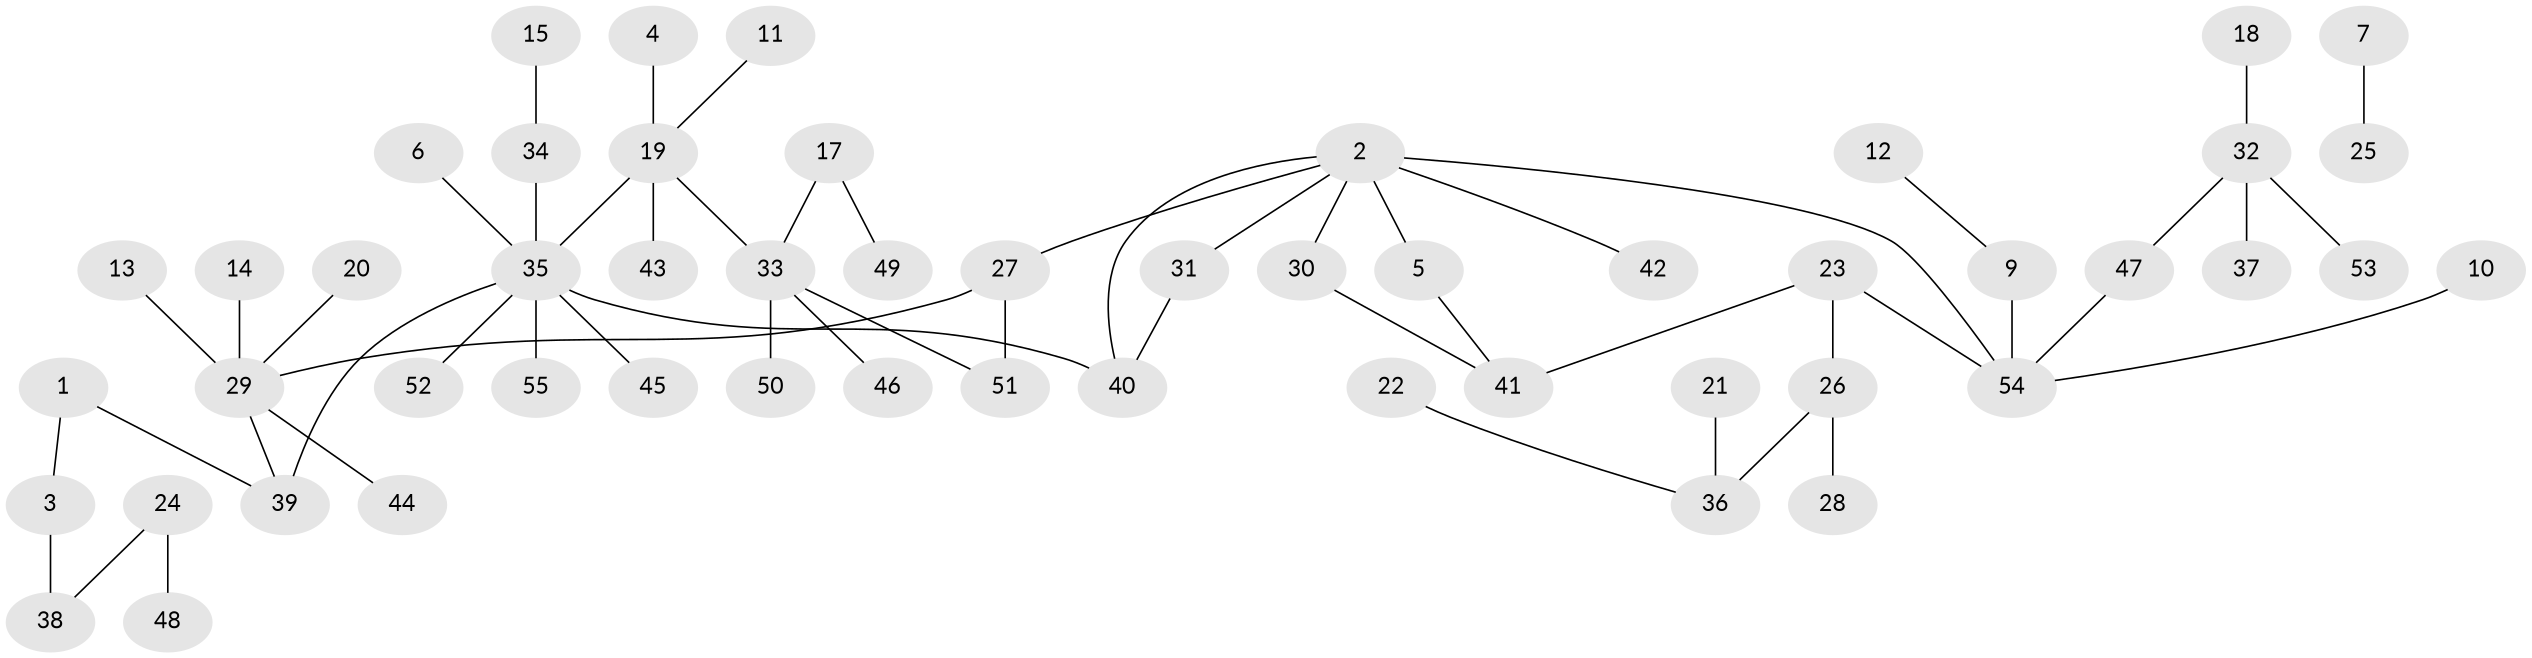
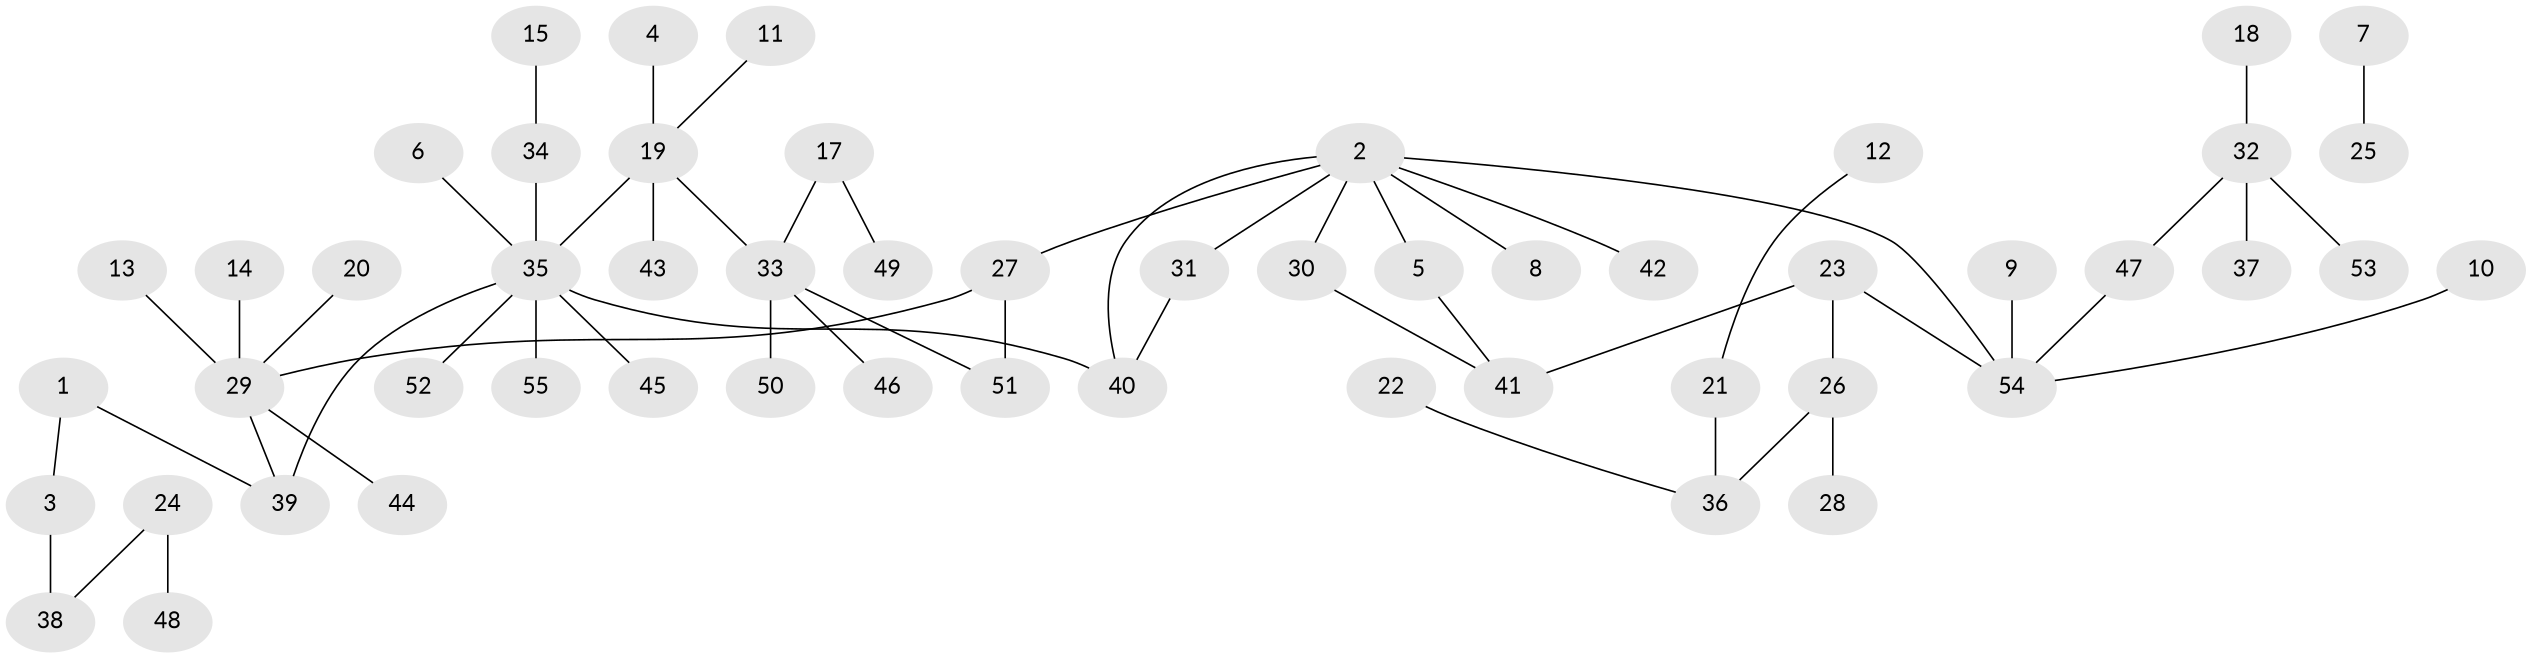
edge "12" -- "9": now "12" -- "21"
node "8": added
